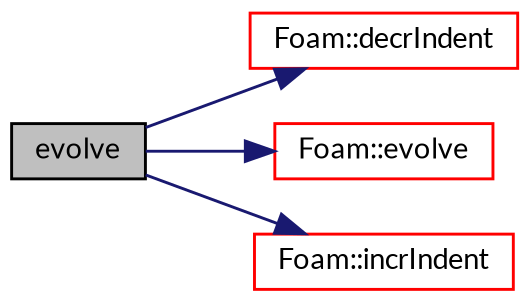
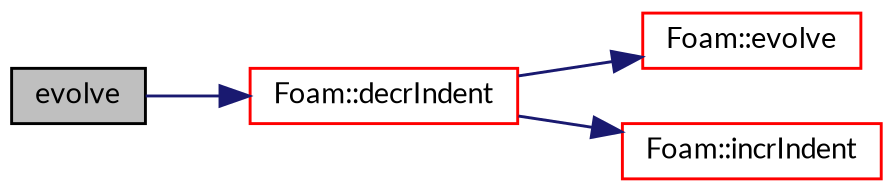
edge "evolve" -> "Foam::evolve": now "Foam::decrIndent" -> "Foam::evolve"
edge "evolve" -> "Foam::incrIndent": now "Foam::decrIndent" -> "Foam::incrIndent"
